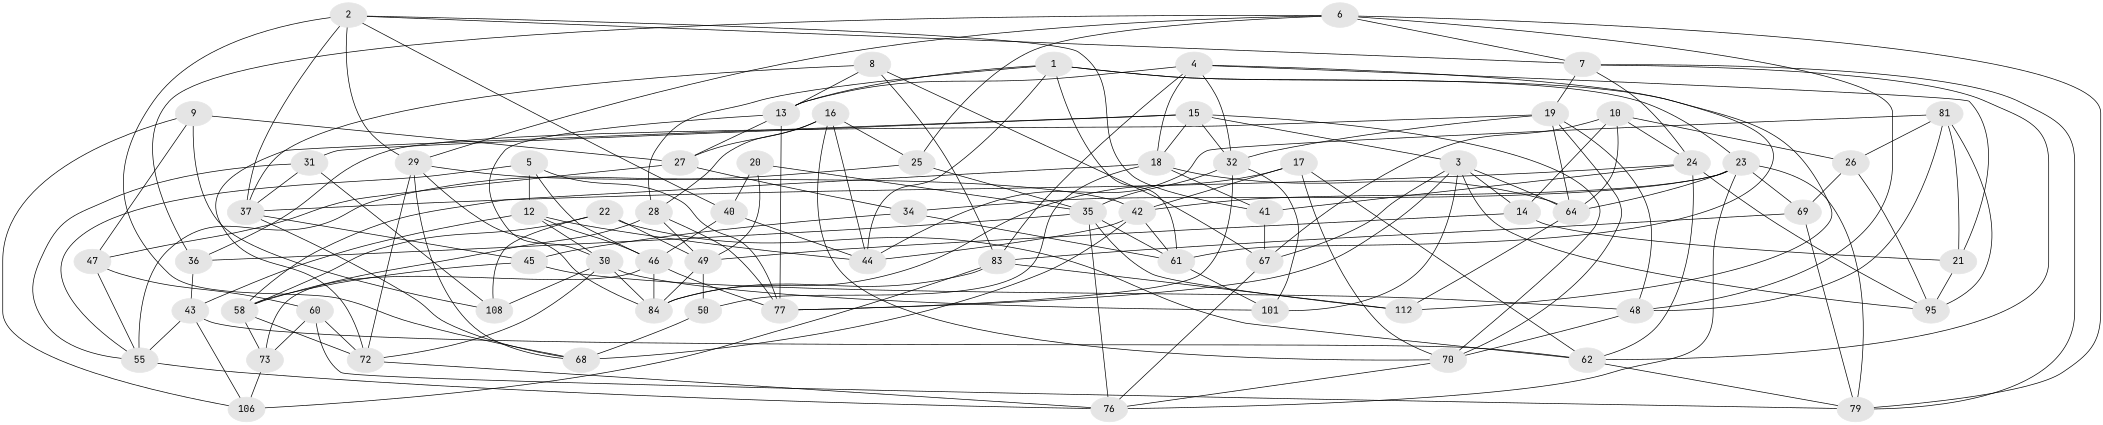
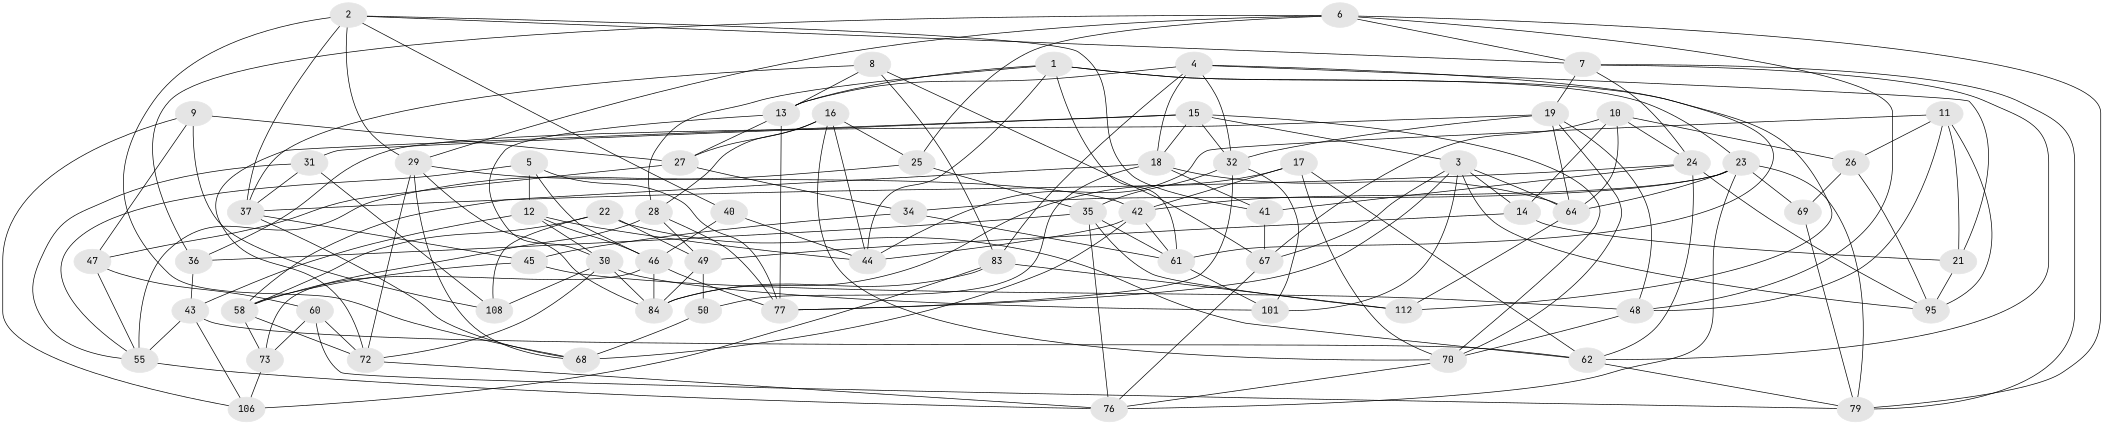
node "81": label "81" -> "11"
node "20": removed
edge "69" -- "83": removed
